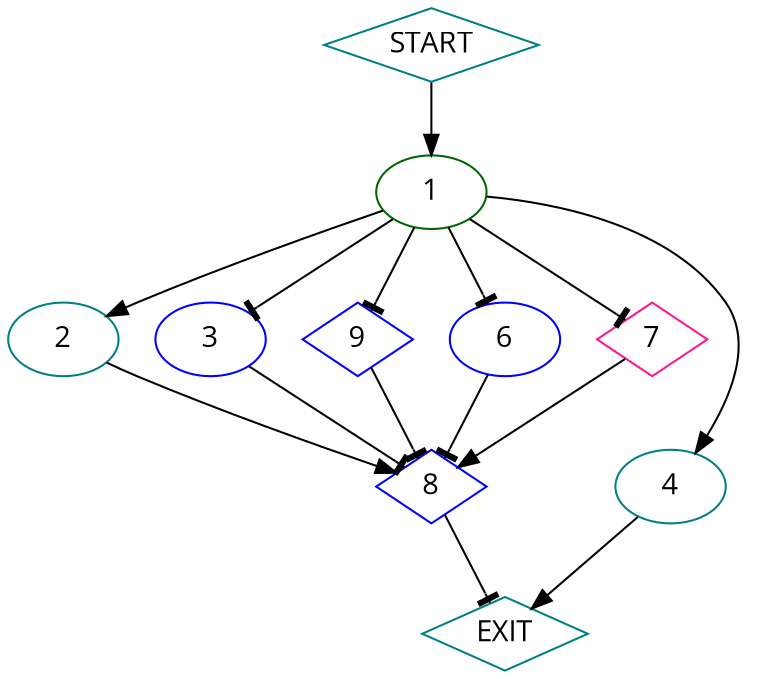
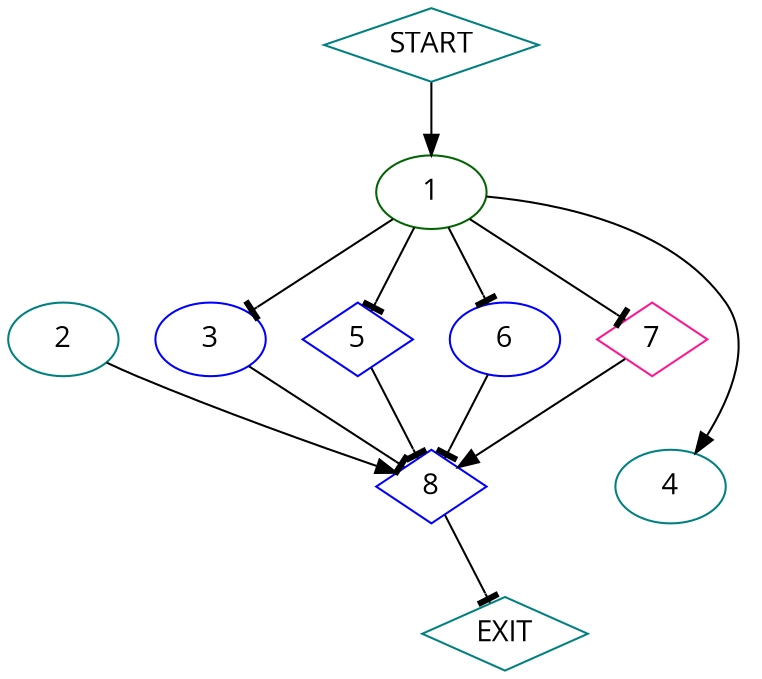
edge "1" -> "2": removed
node "9": label "9" -> "5"
edge "4" -> "EXIT": removed
